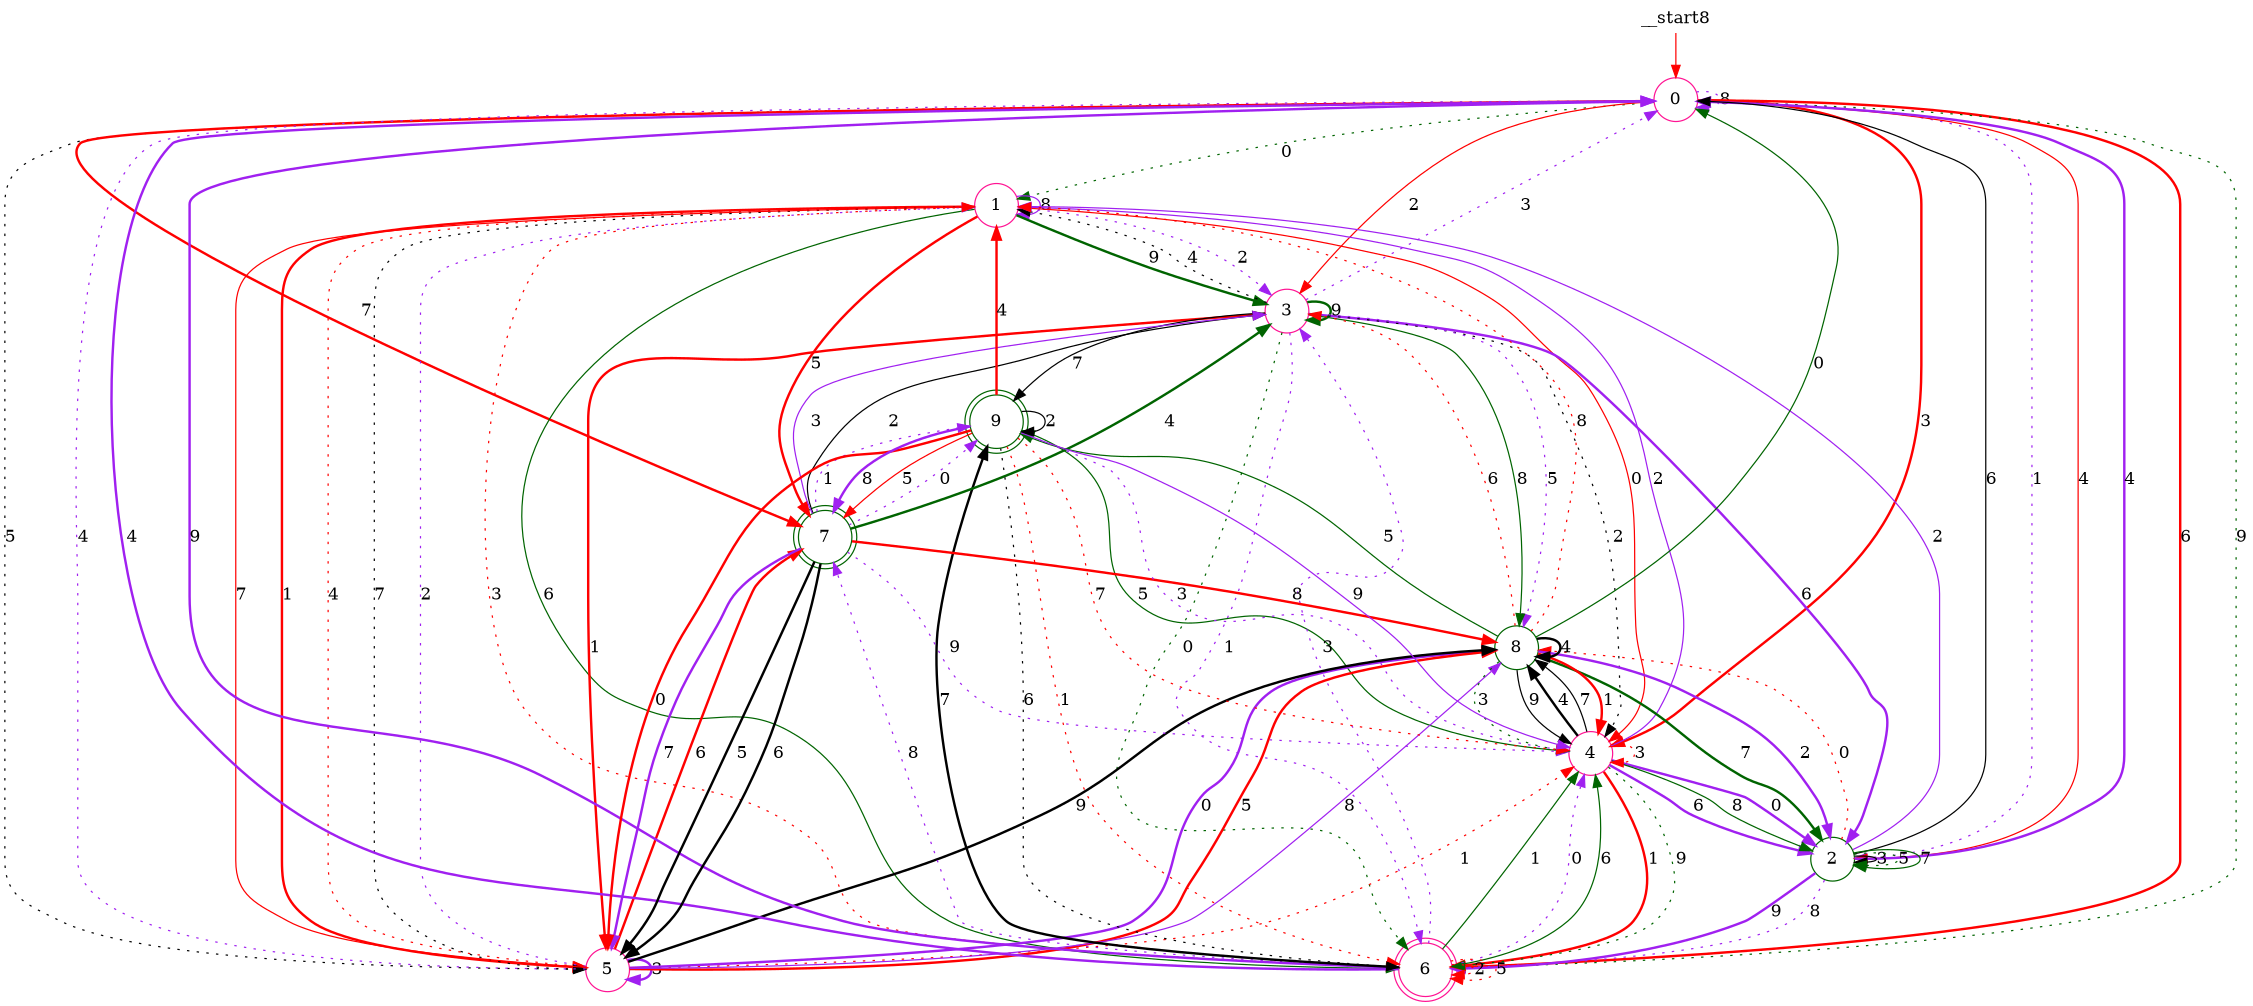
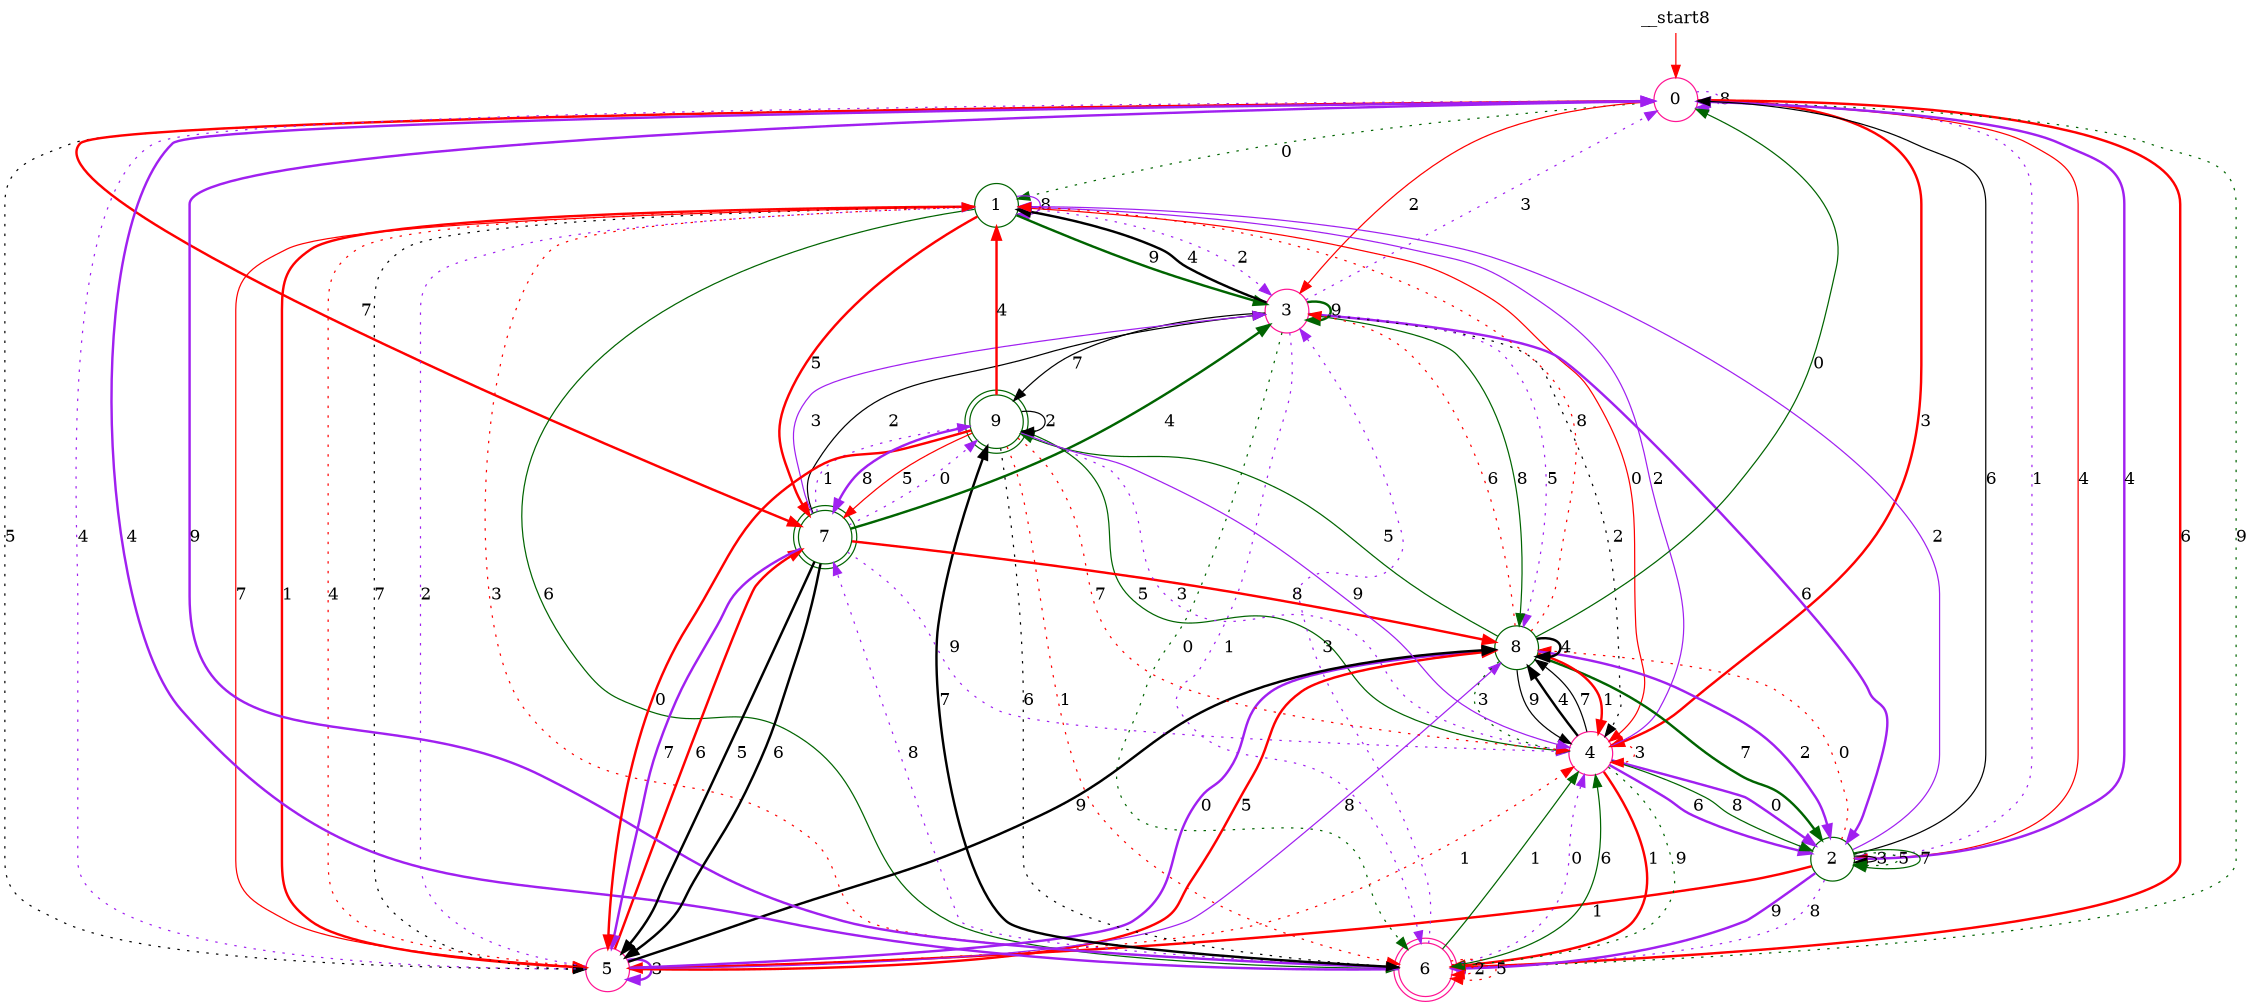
node "1": color deeppink -> darkgreen
edge "3" -> "1": style dotted -> bold
edge "3" -> "5": now "2" -> "5"
